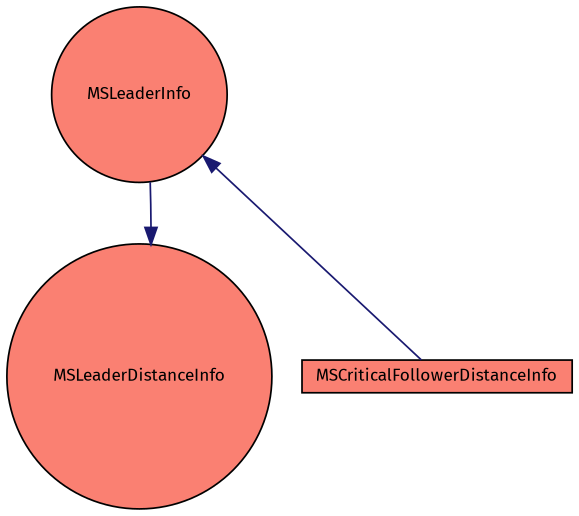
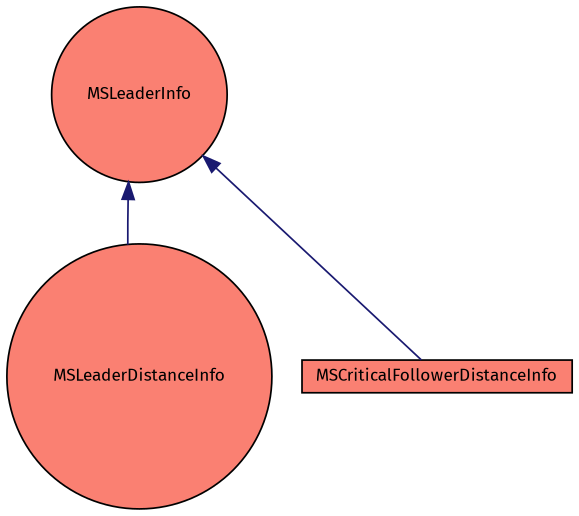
edge "MSLeaderInfo" -> "MSLeaderDistanceInfo": reversed
